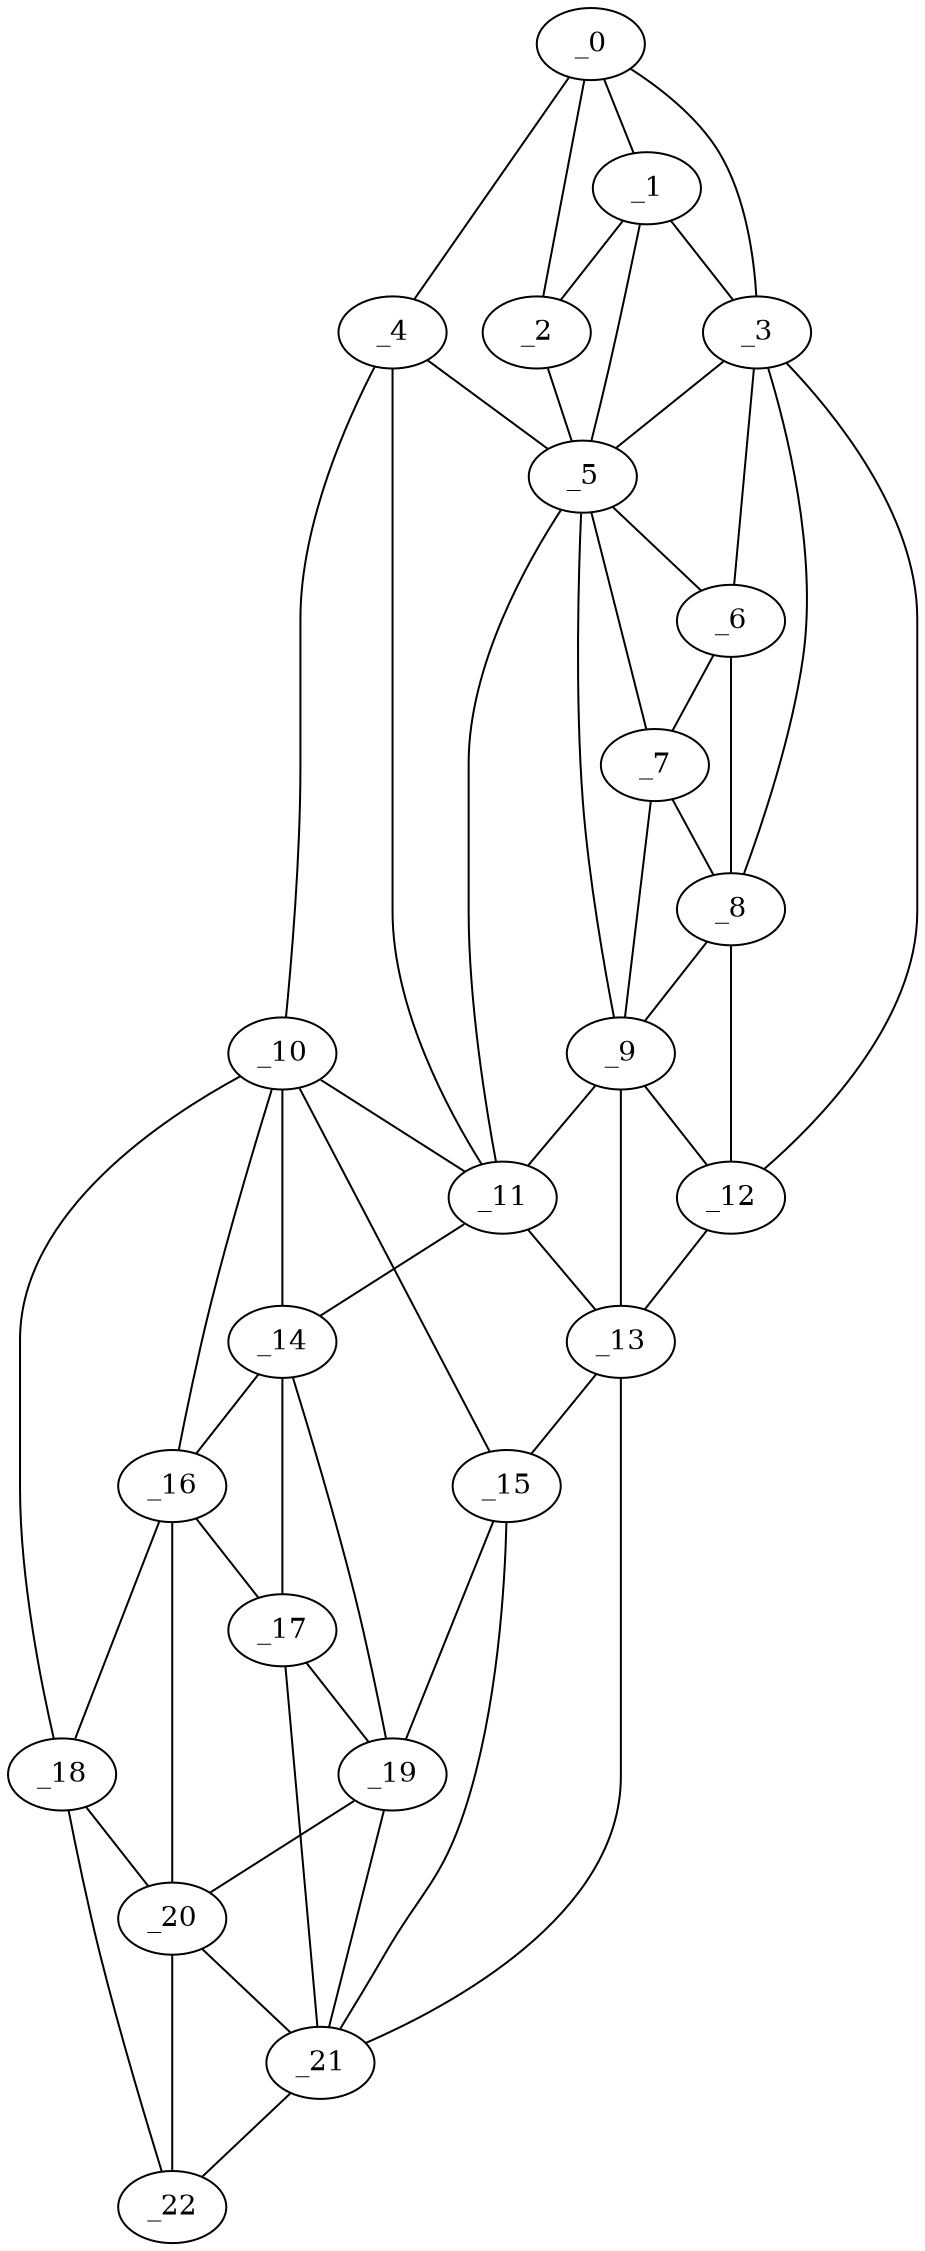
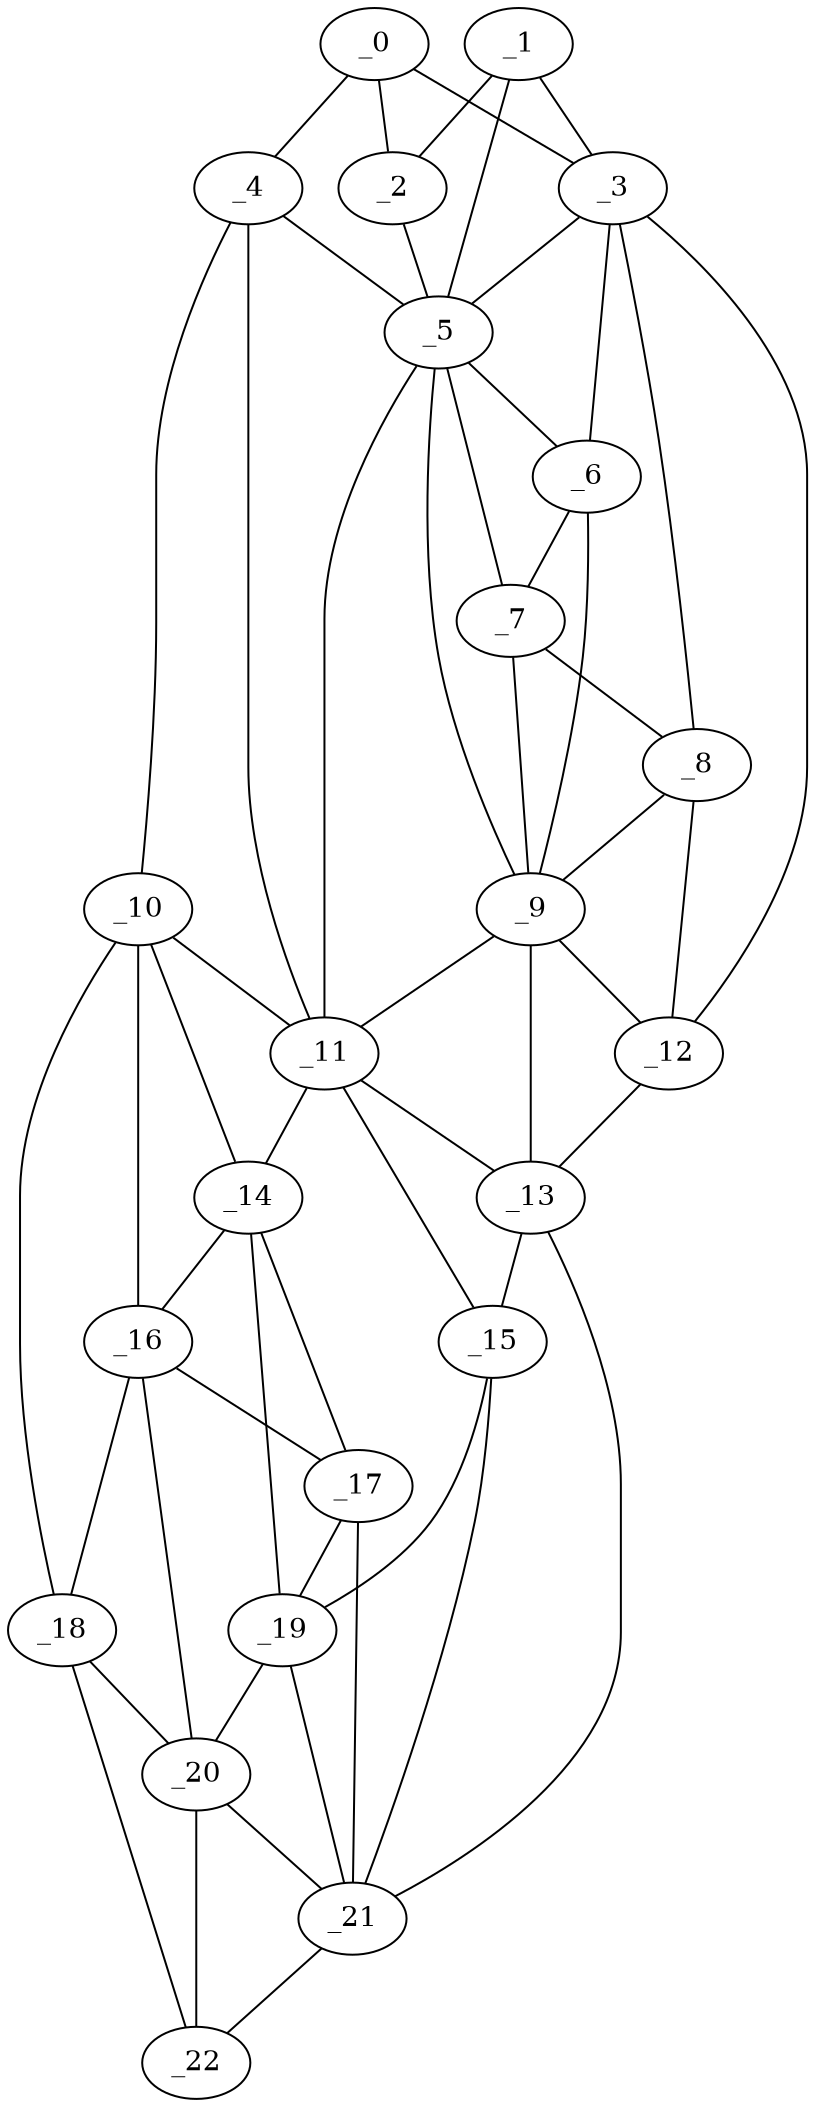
edge "_0" -- "_1": removed
edge "_6" -- "_8": now "_6" -- "_9"
edge "_10" -- "_15": now "_11" -- "_15"
